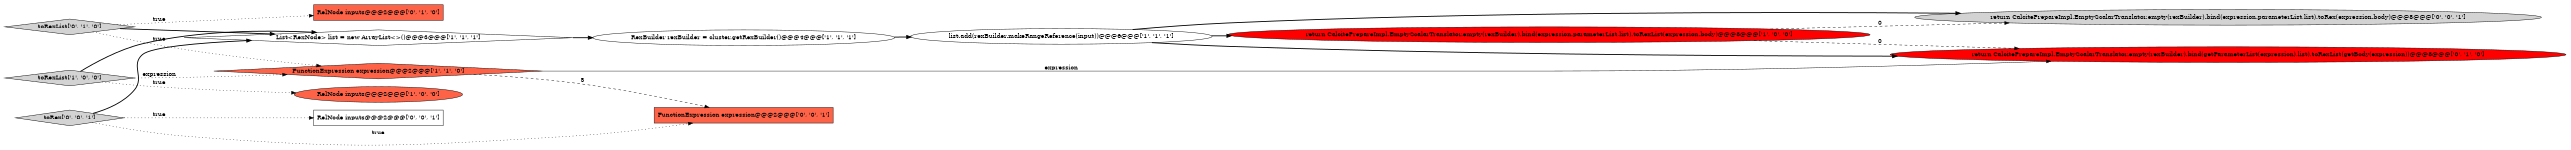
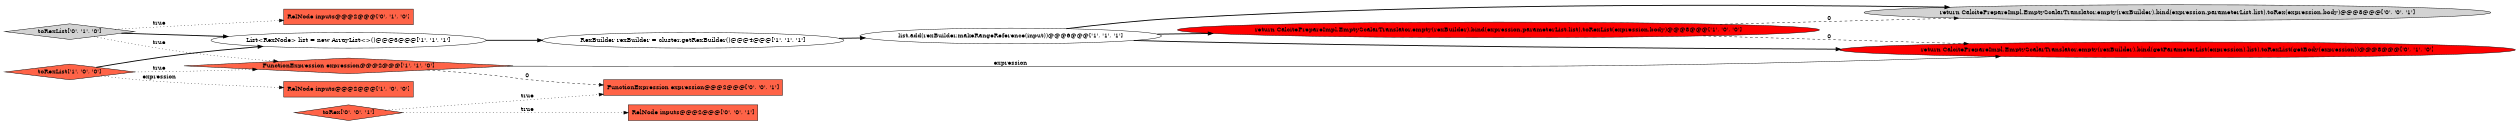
node "List<RexNode> list = new ArrayList<>()@@@3@@@['1', '1', '1']": shape diamond -> ellipse
edge "toRex['0', '0', '1']" -> "List<RexNode> list = new ArrayList<>()@@@3@@@['1', '1', '1']": removed
edge "toRexList['1', '0', '0']" -> "FunctionExpression expression@@@2@@@['1', '1', '0']": label "expression" -> "true"
node "toRexList['1', '0', '0']": fillcolor lightgray -> tomato
edge "FunctionExpression expression@@@2@@@['1', '1', '0']" -> "FunctionExpression expression@@@2@@@['0', '0', '1']": label "5" -> "0"
edge "toRexList['1', '0', '0']" -> "RelNode inputs@@@2@@@['1', '0', '0']": label "true" -> "expression"
node "RelNode inputs@@@2@@@['1', '0', '0']": shape ellipse -> box
node "toRex['0', '0', '1']": fillcolor lightgray -> tomato
node "RelNode inputs@@@2@@@['0', '0', '1']": fillcolor white -> tomato
